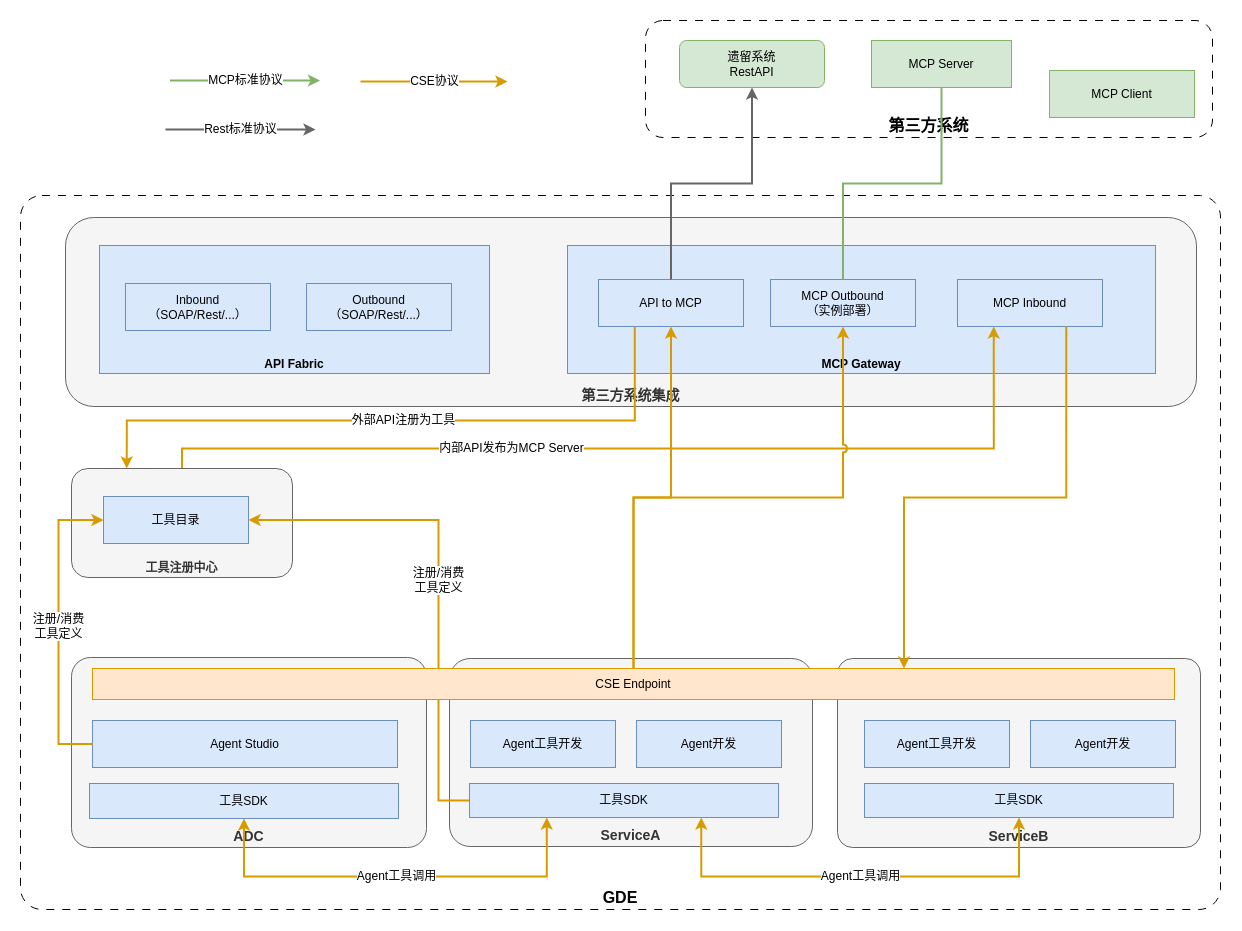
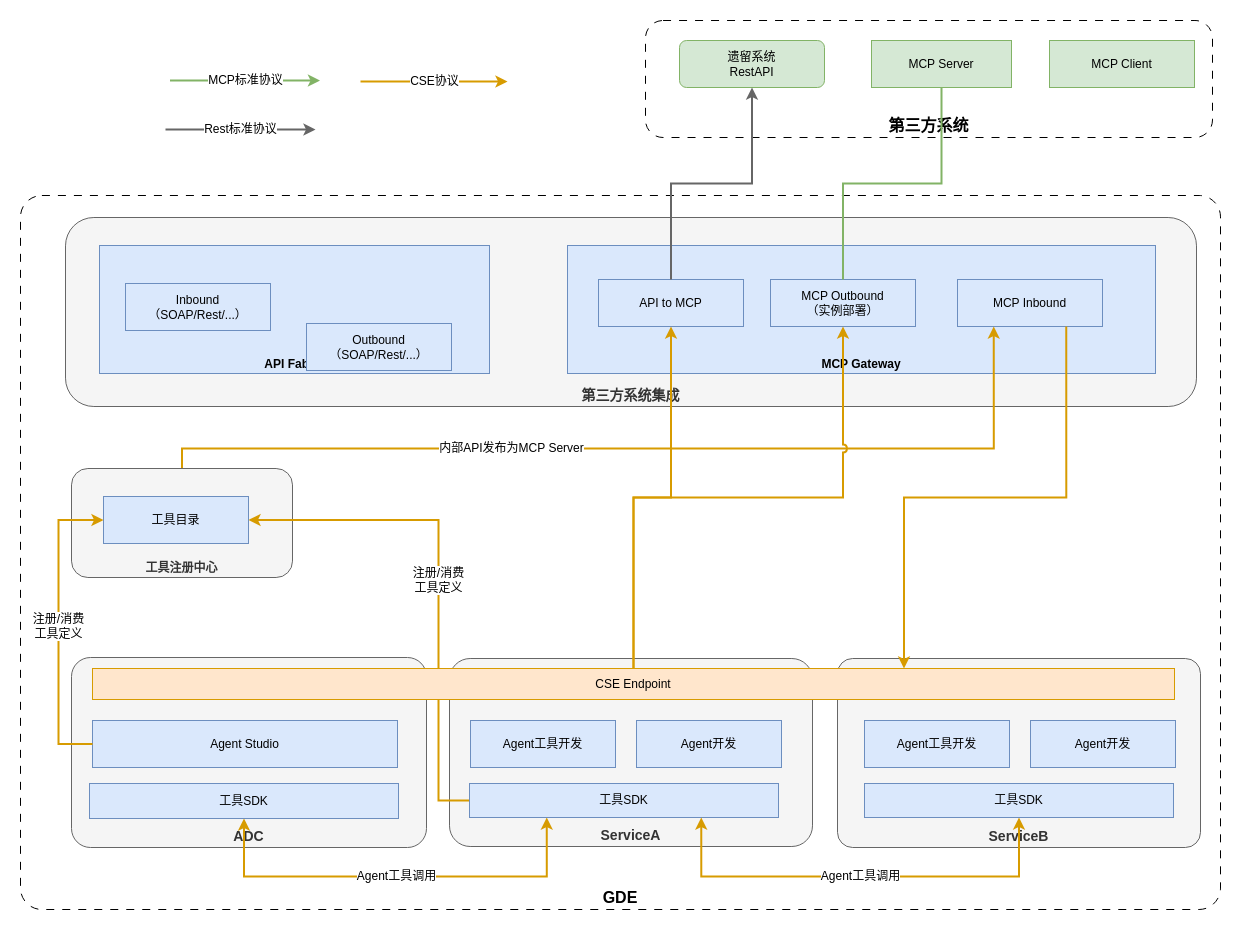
node "MCP Client": moved (1122, 94) -> (1122, 64)
node "Outbound （SOAP/Rest/...）": moved (379, 307) -> (379, 347)
edge "API to MCP" -> "工具注册中心": removed, label "外部API注册为工具"
